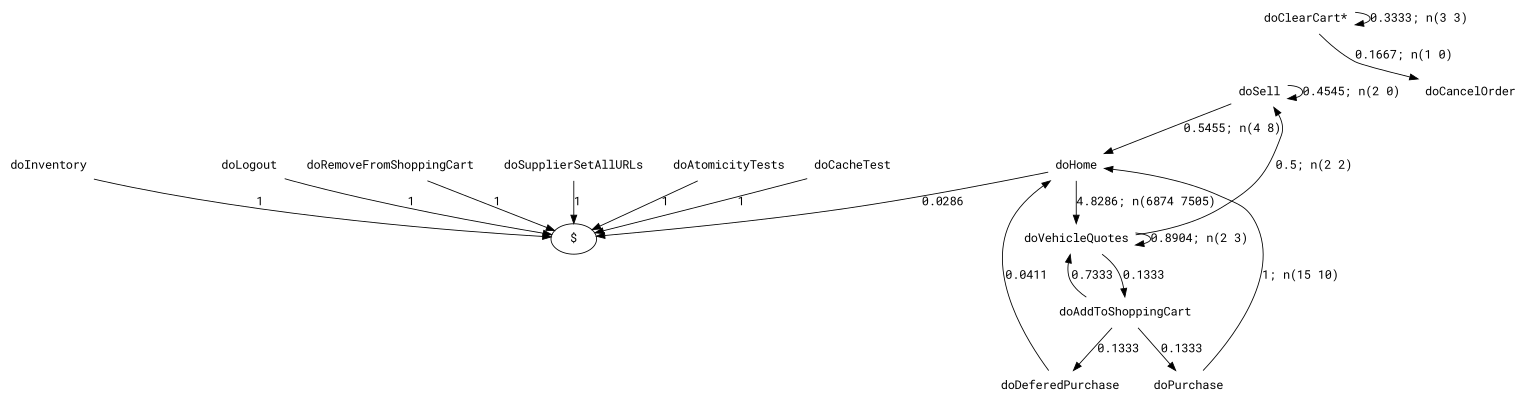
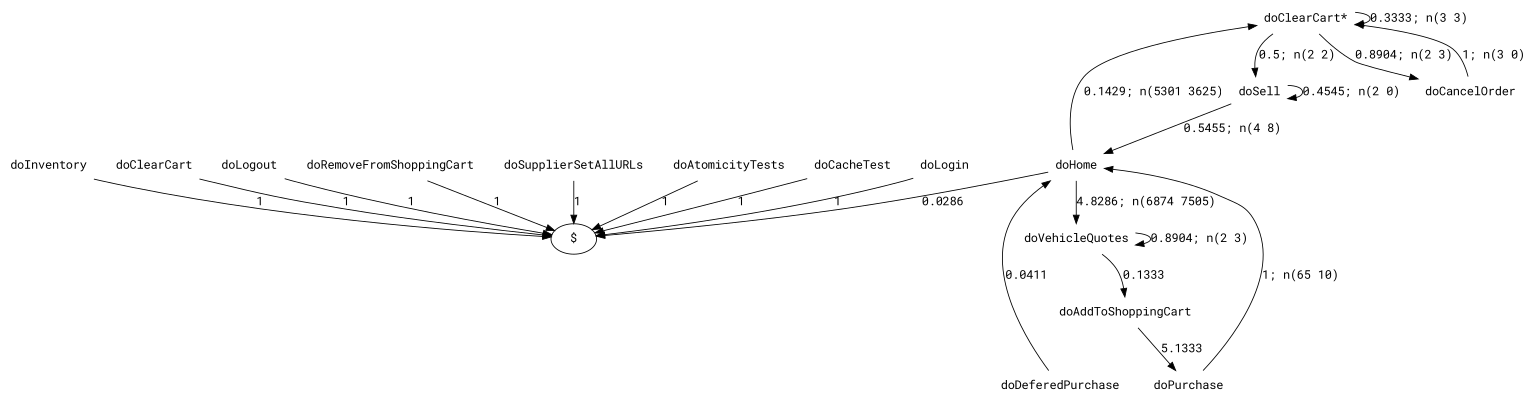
edge "doCancelOrder" -> "doClearCart*": added, label "1; n(3 0)"
edge "doHome" -> "doClearCart*": added, label "0.1429; n(5301 3625)"
edge "doClearCart*" -> "doCancelOrder": label "0.1667; n(1 0)" -> "0.8904; n(2 3)"
node "doClearCart": added
node "doLogin": added
edge "doVehicleQuotes" -> "doSell": now "doClearCart*" -> "doSell"
edge "doPurchase" -> "doHome": label "1; n(15 10)" -> "1; n(65 10)"
edge "doAddToShoppingCart" -> "doVehicleQuotes": removed, label "0.7333"
edge "doAddToShoppingCart" -> "doDeferedPurchase": removed, label "0.1333"
edge "doAddToShoppingCart" -> "doPurchase": label "0.1333" -> "5.1333"
